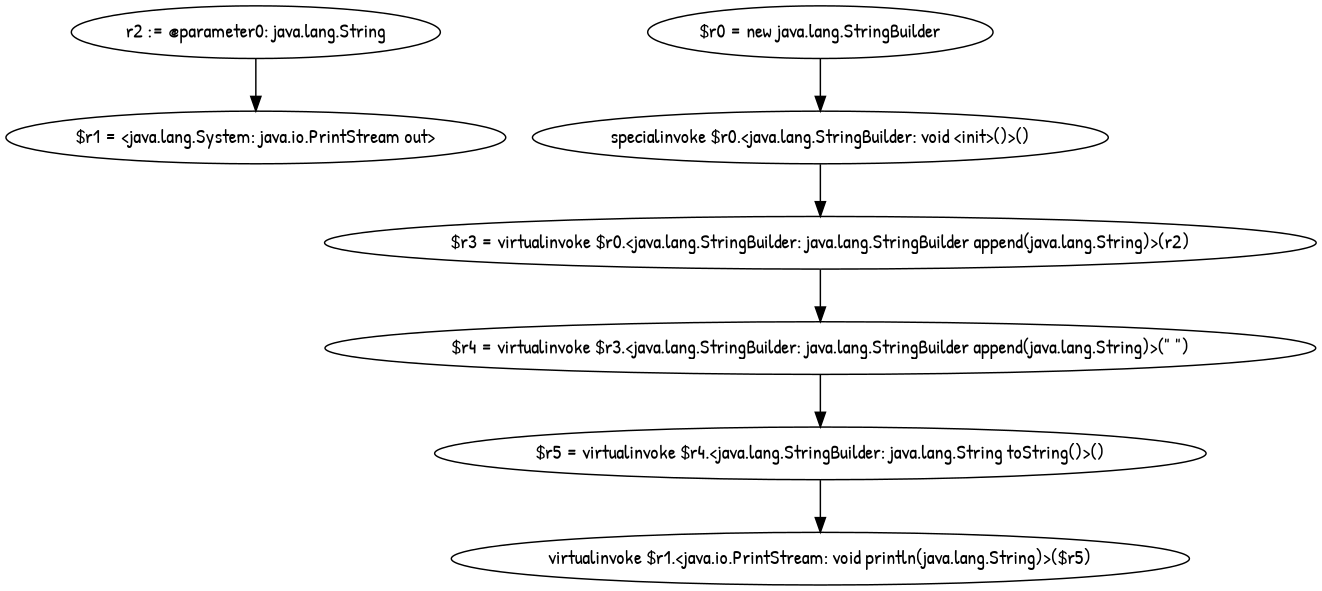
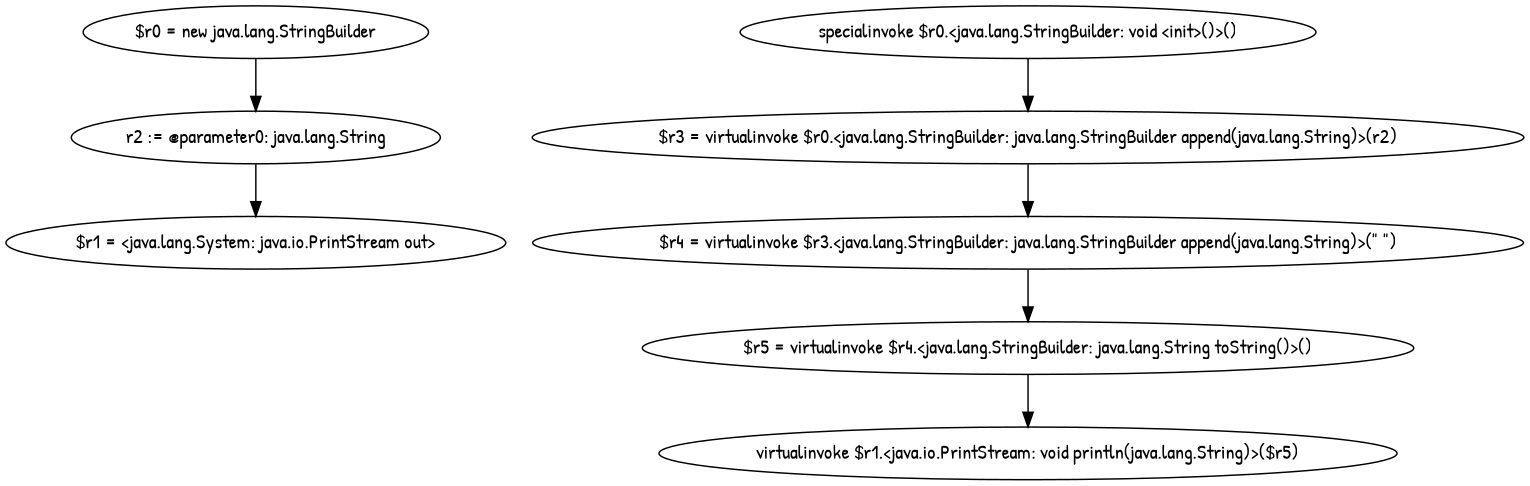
edge "$r0 = new java.lang.StringBuilder" -> "specialinvoke $r0.<java.lang.StringBuilder: void <init>()>()": now "$r0 = new java.lang.StringBuilder" -> "r2 := @parameter0: java.lang.String"
